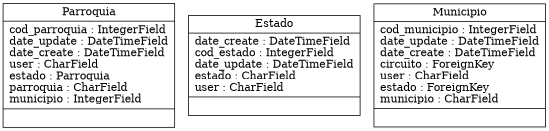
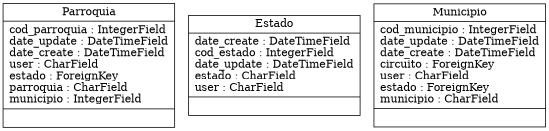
node "Parroquia": text "estado : Parroquia" -> "estado : ForeignKey"
